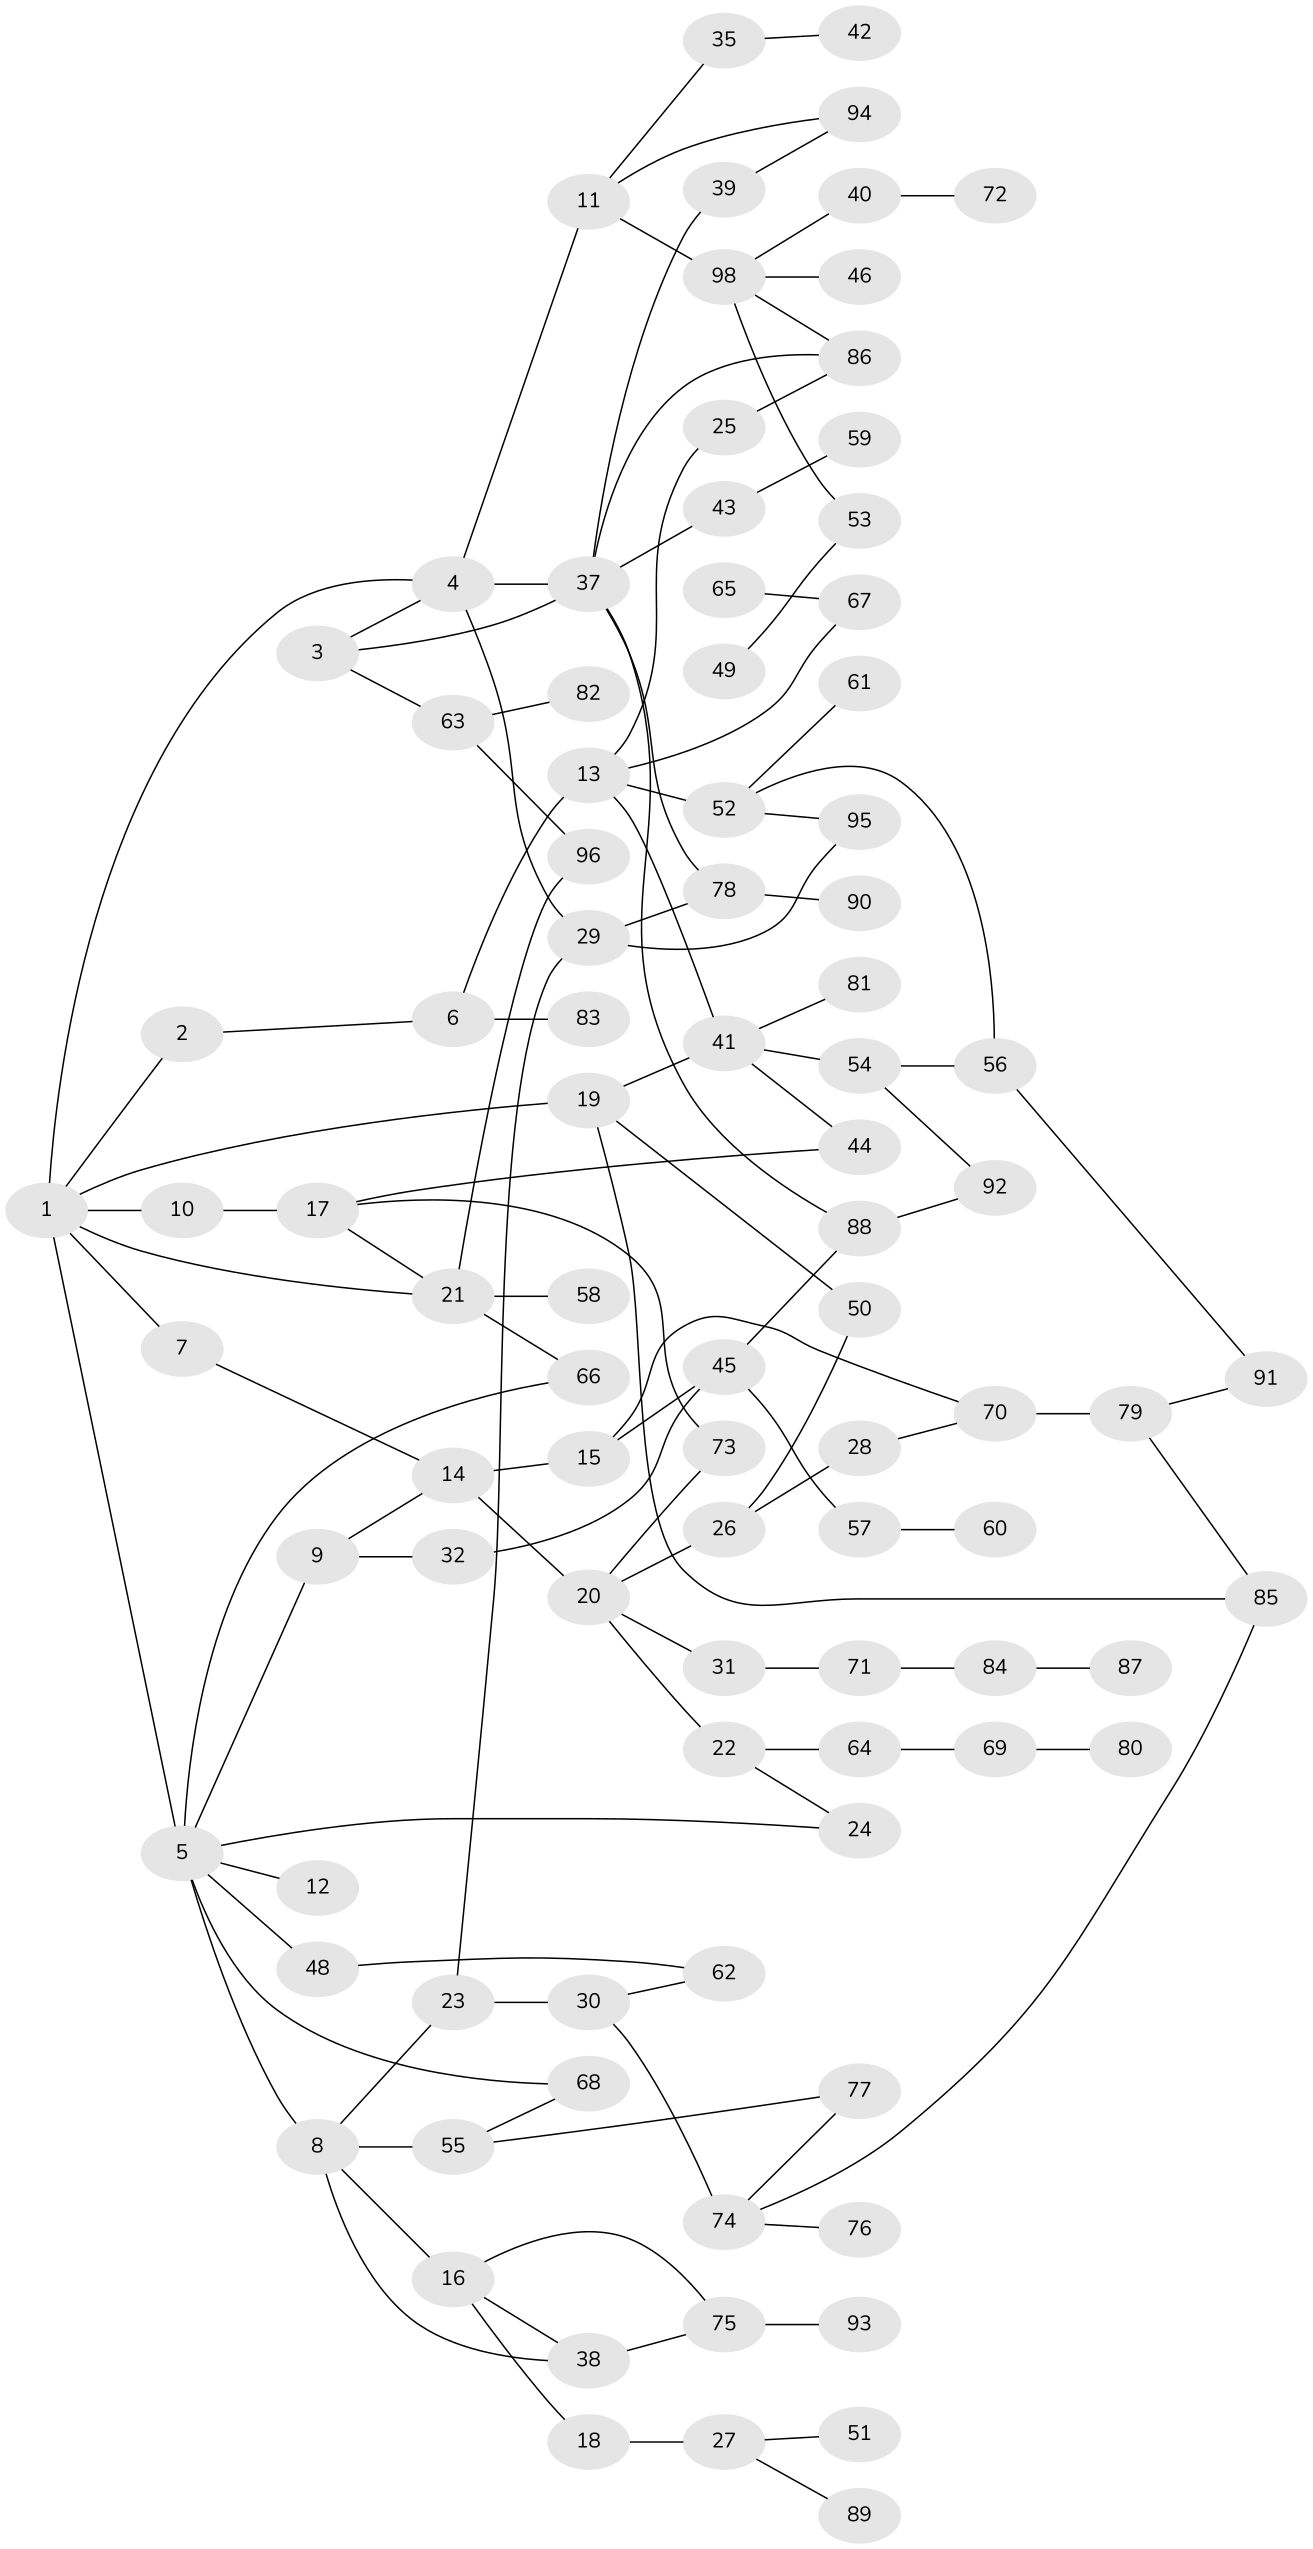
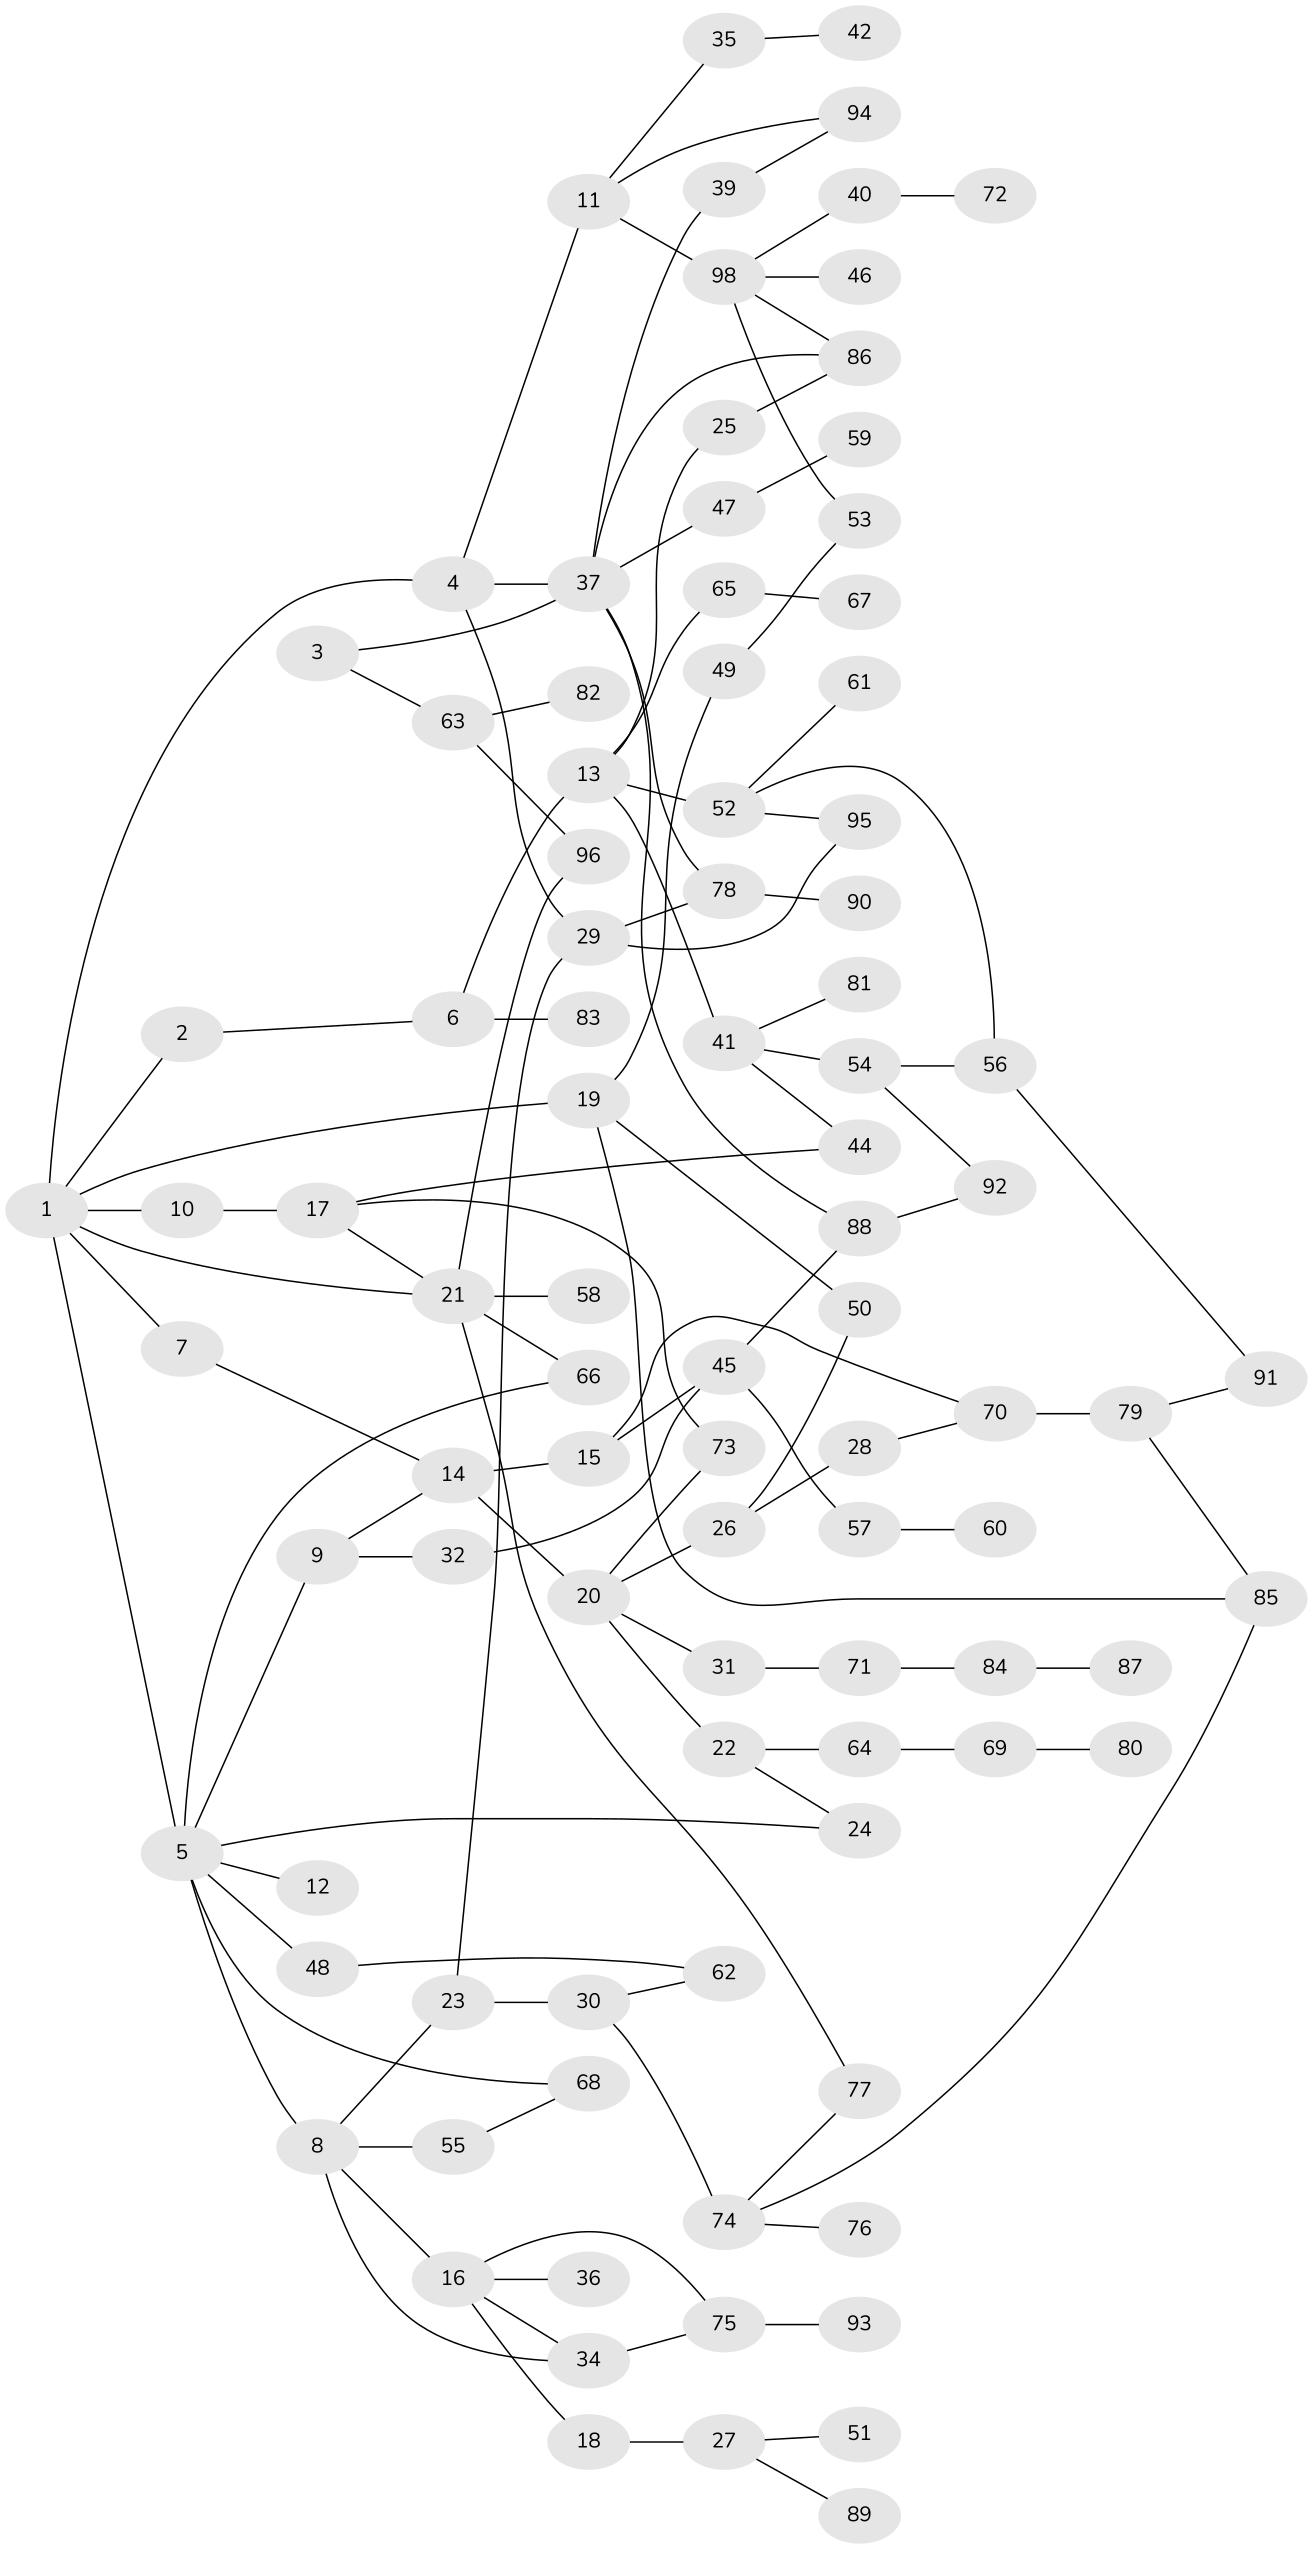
node "43": label "43" -> "47"
edge "4" -- "3": removed
edge "67" -- "13": now "65" -- "13"
edge "41" -- "19": now "49" -- "19"
edge "77" -- "55": now "77" -- "21"
node "36": added
node "38": label "38" -> "34"
